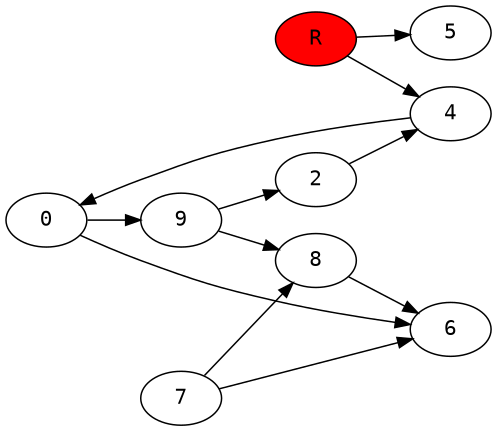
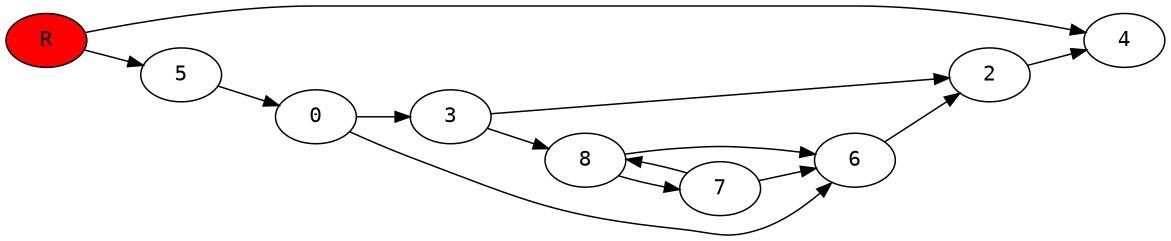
edge "6" -> "2": added
edge "4" -> "0": now "5" -> "0"
edge "8" -> "7": added
node "9": label "9" -> "3"
